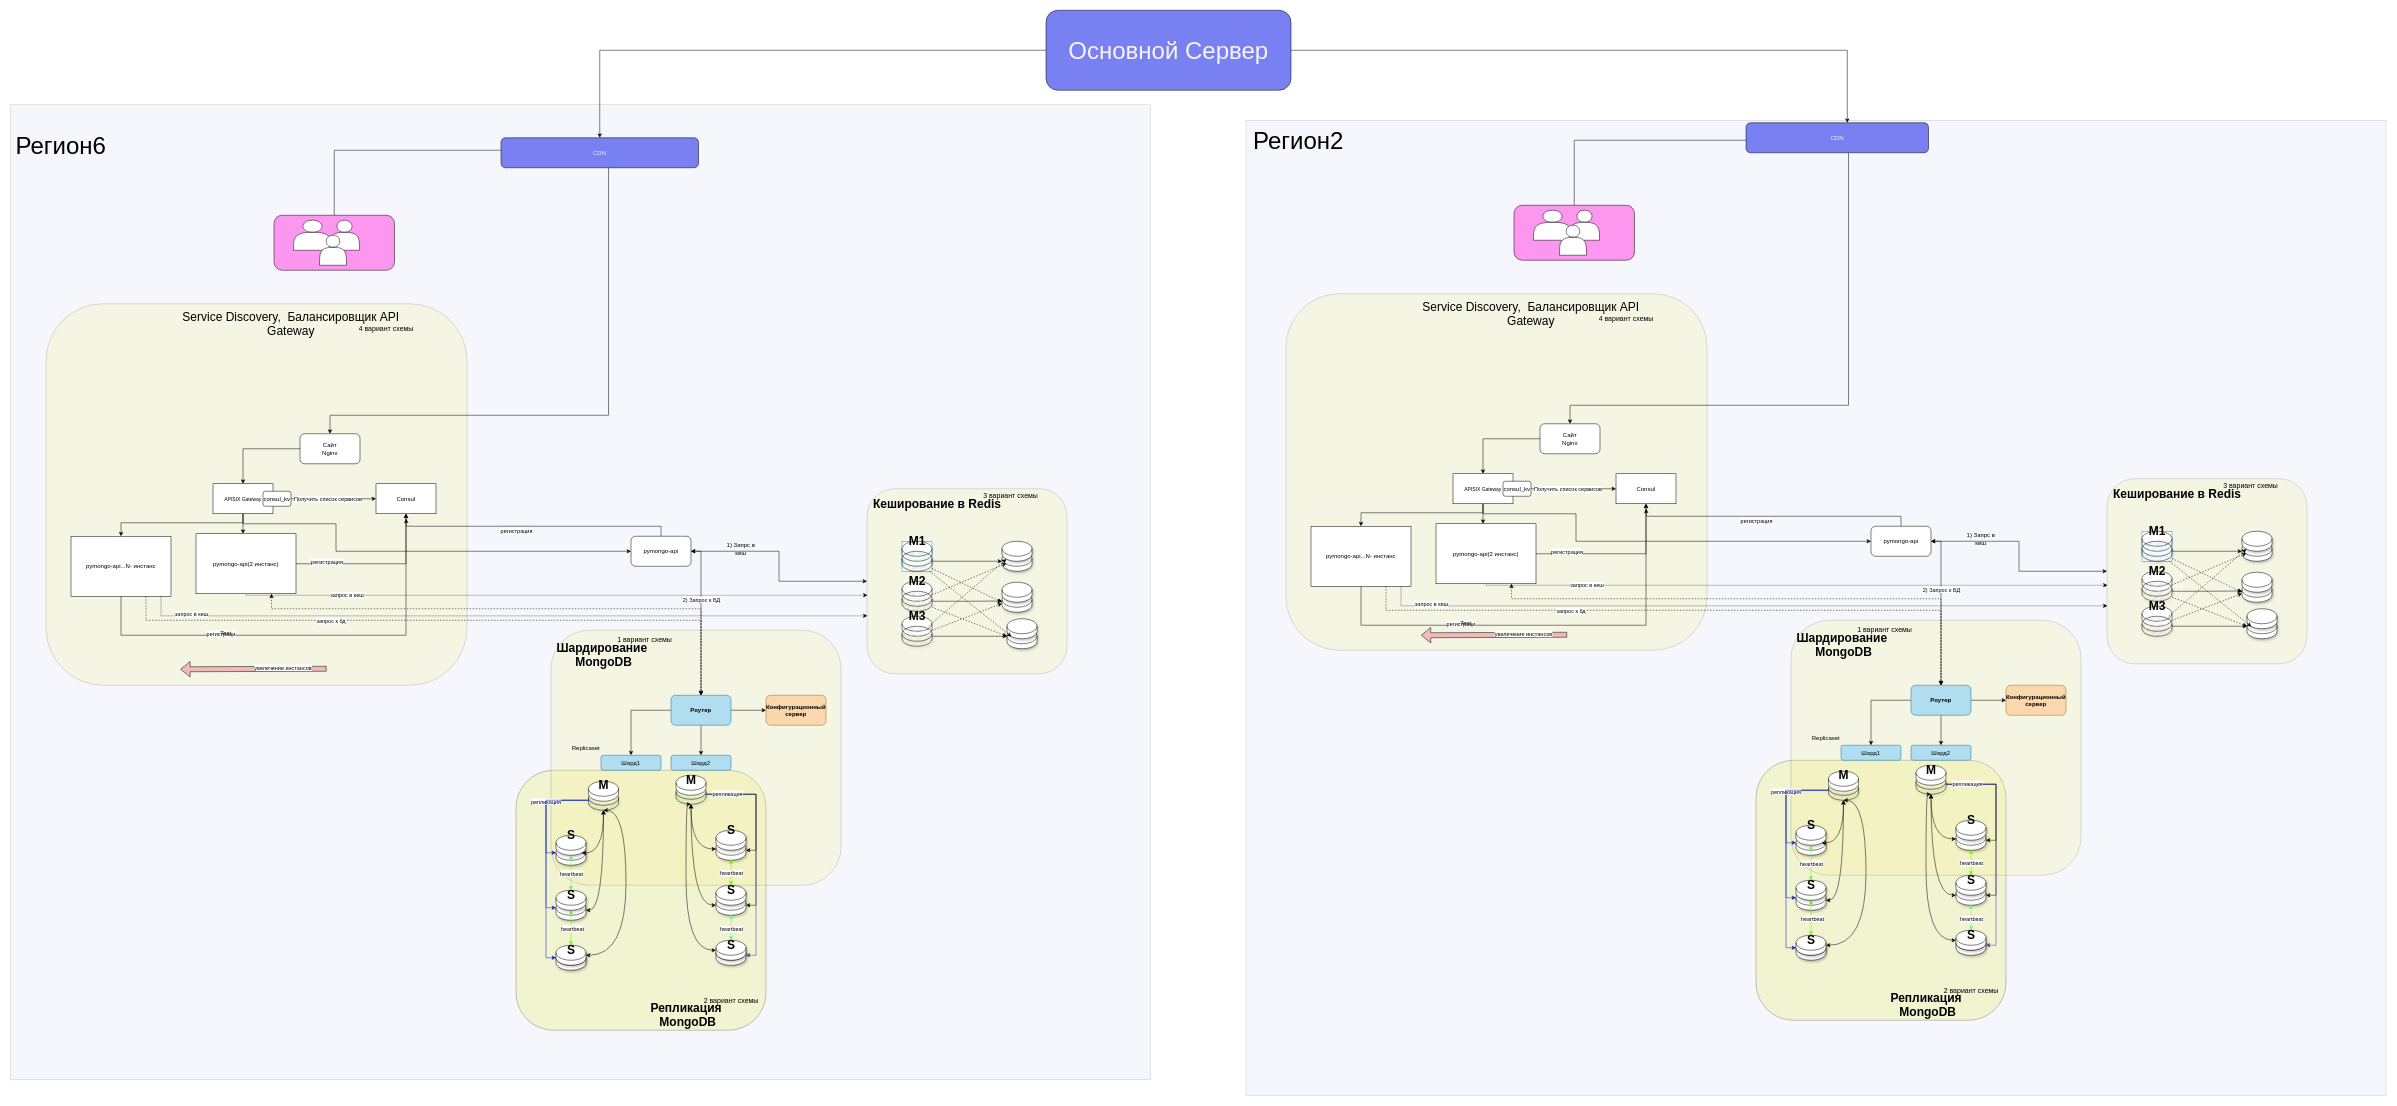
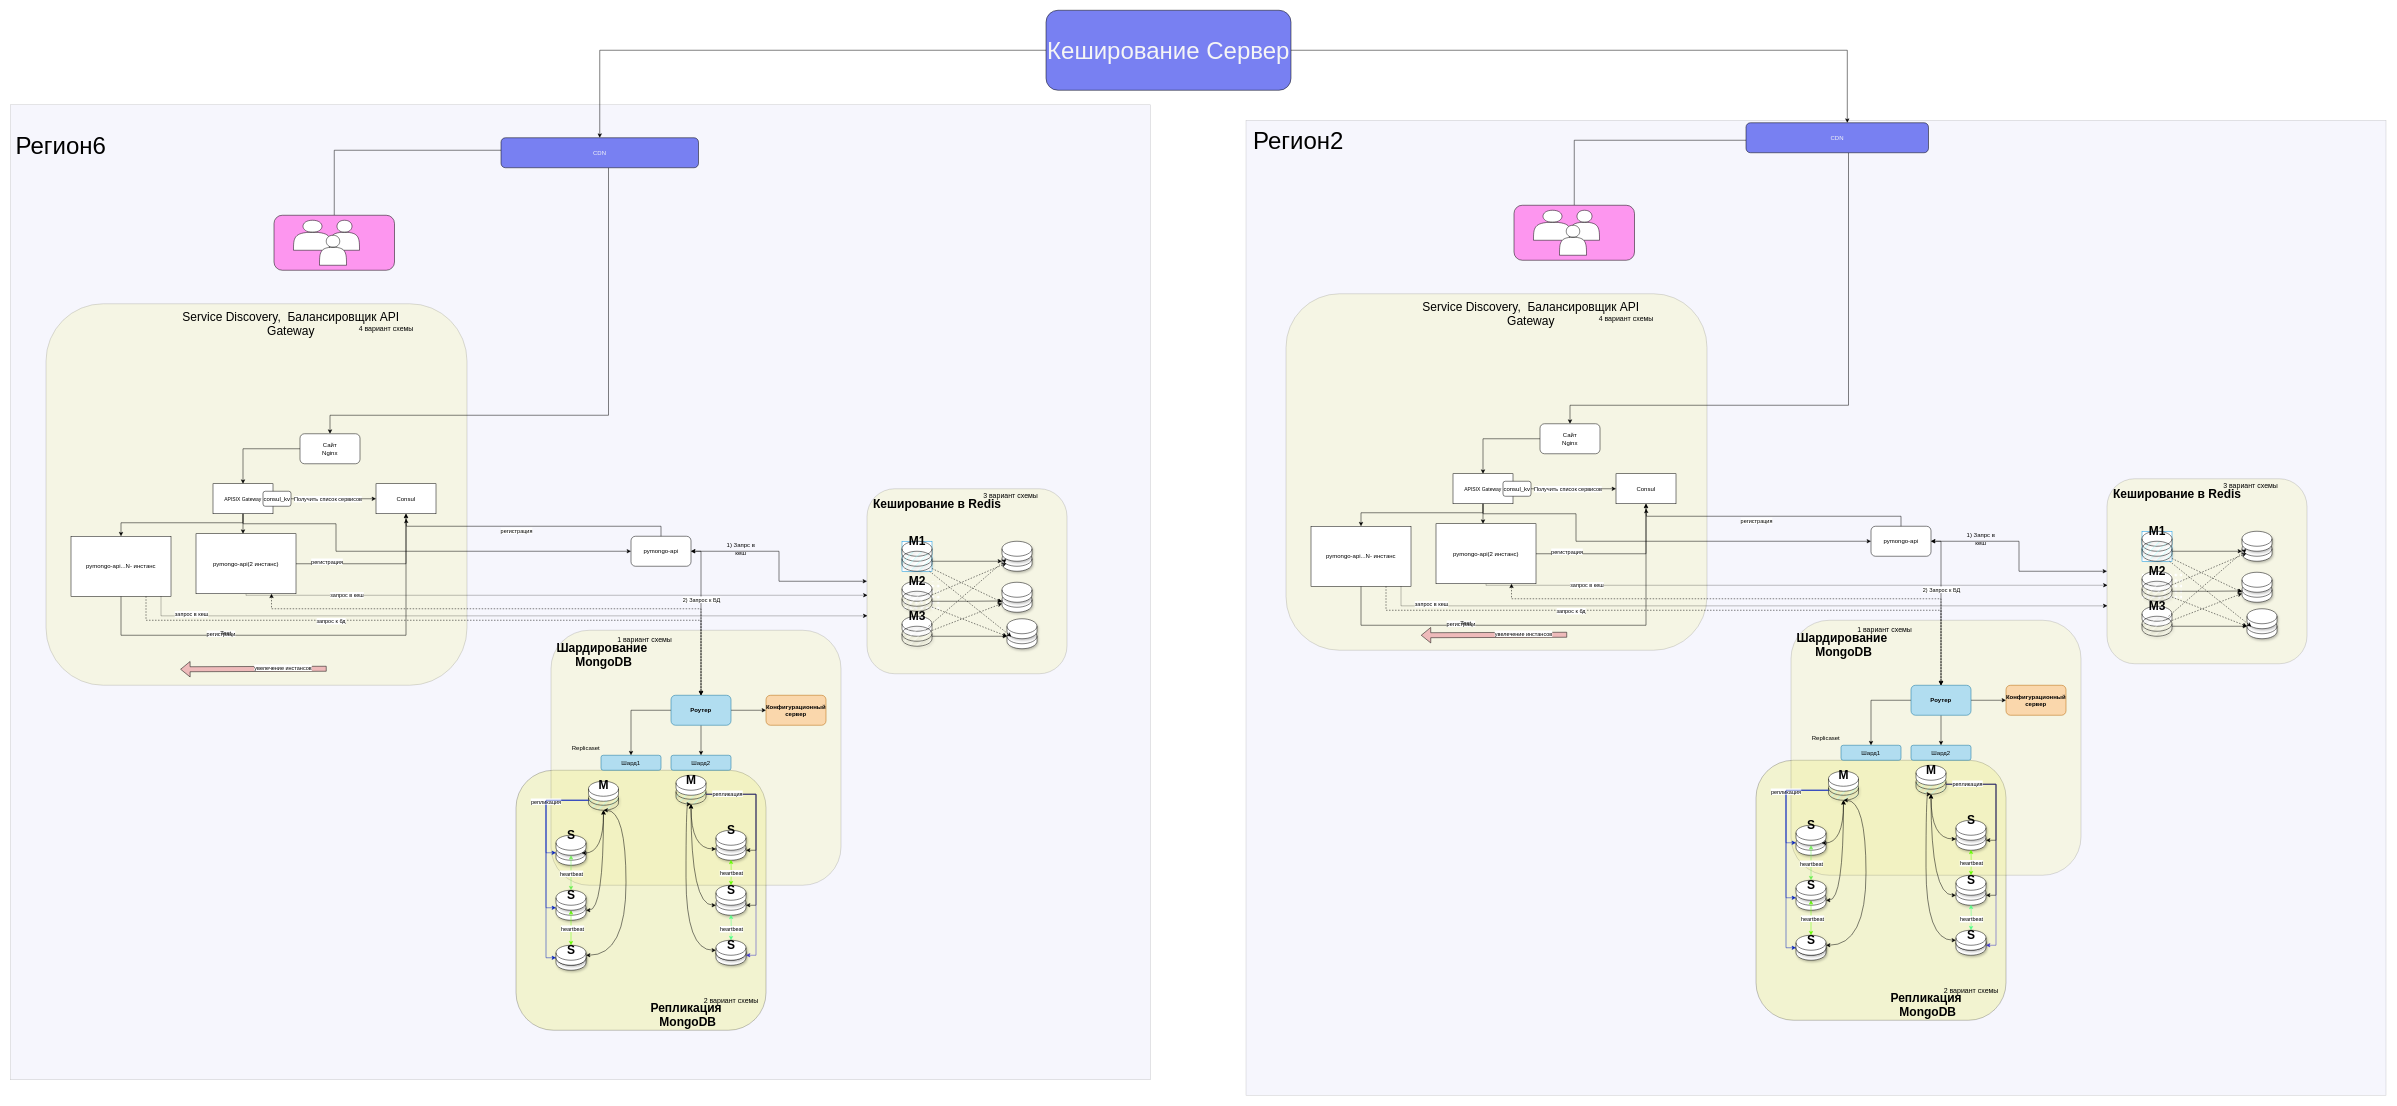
node "Основной Сервер": label "Основной Сервер" -> "Кеширование Сервер"
